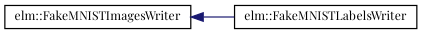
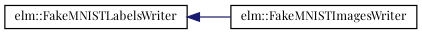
edge "elm::FakeMNISTLabelsWriter" -> "elm::FakeMNISTImagesWriter": reversed
